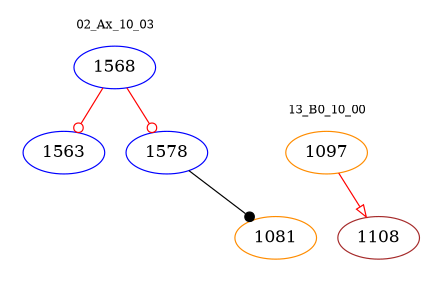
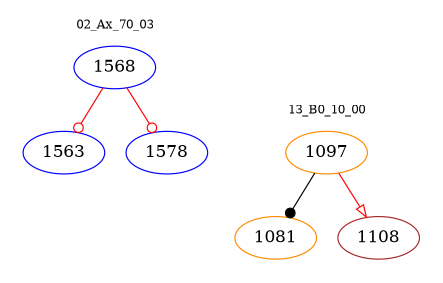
cluster "02_Ax_10_03": label "02_Ax_10_03" -> "02_Ax_70_03"
edge "1578" -> "1081": now "1097" -> "1081"
